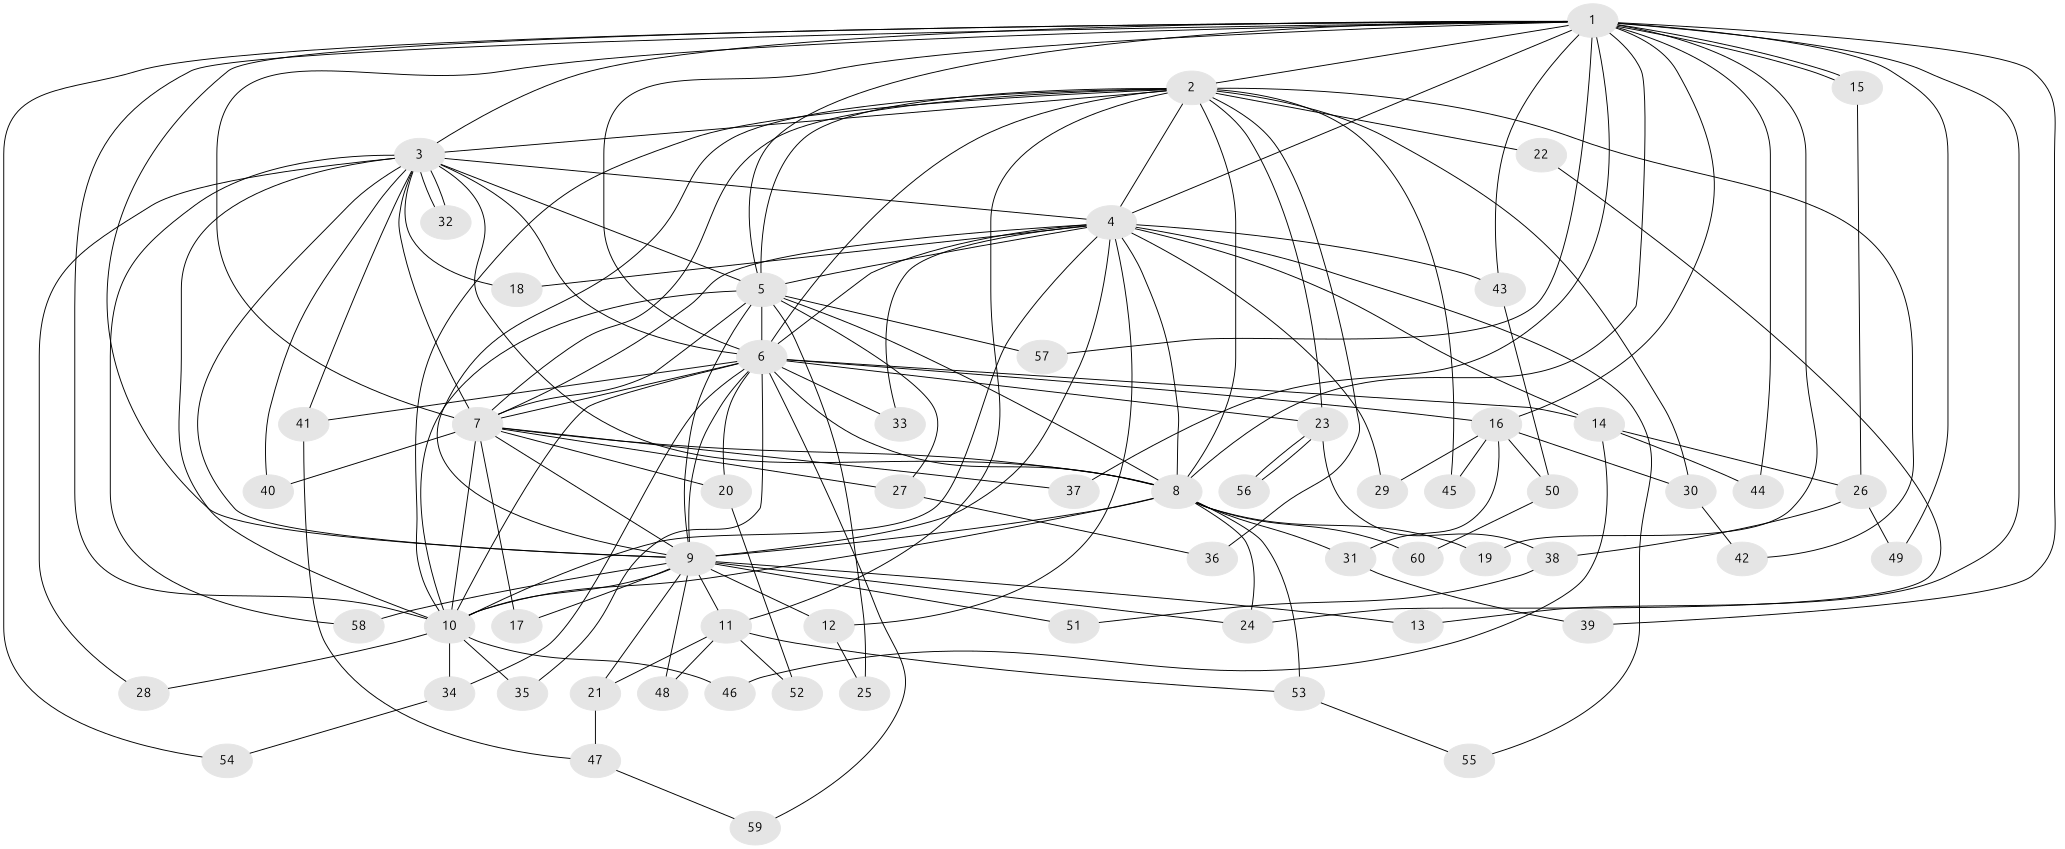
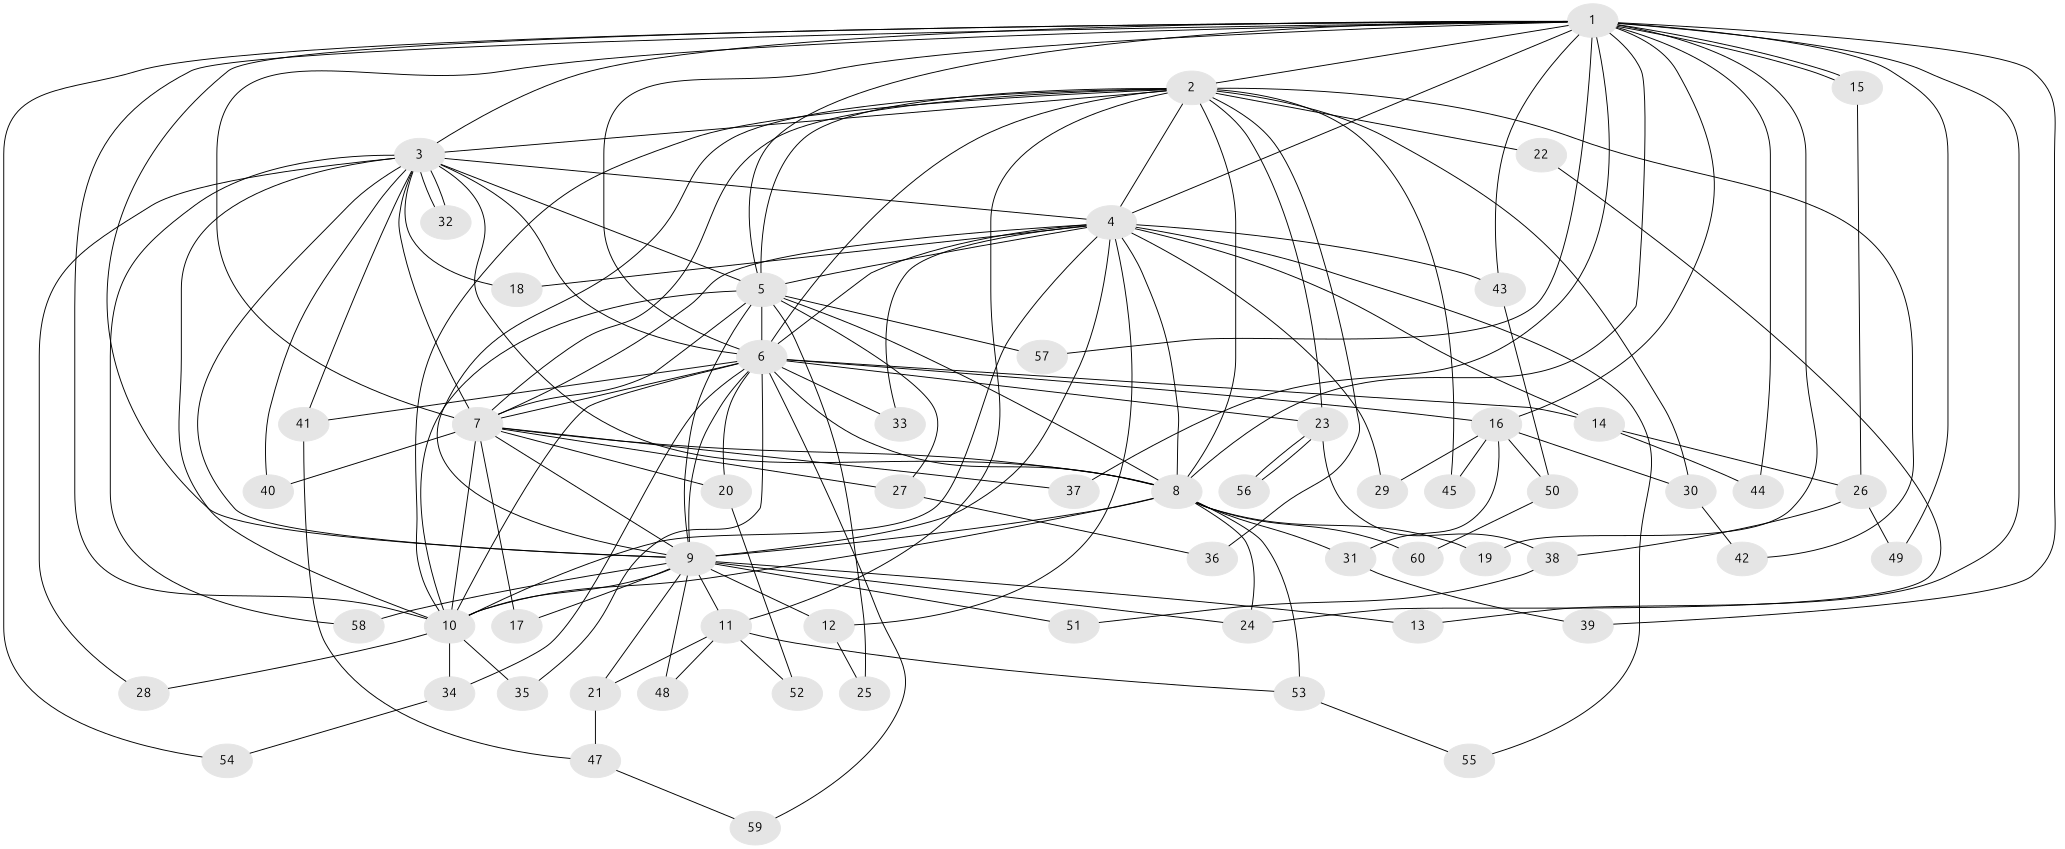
node "46": removed
